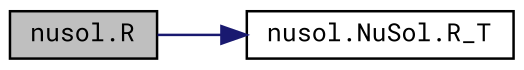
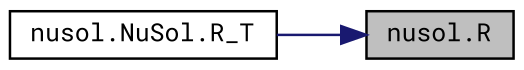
edge "nusol.R" -> "nusol.NuSol.R_T": reversed
